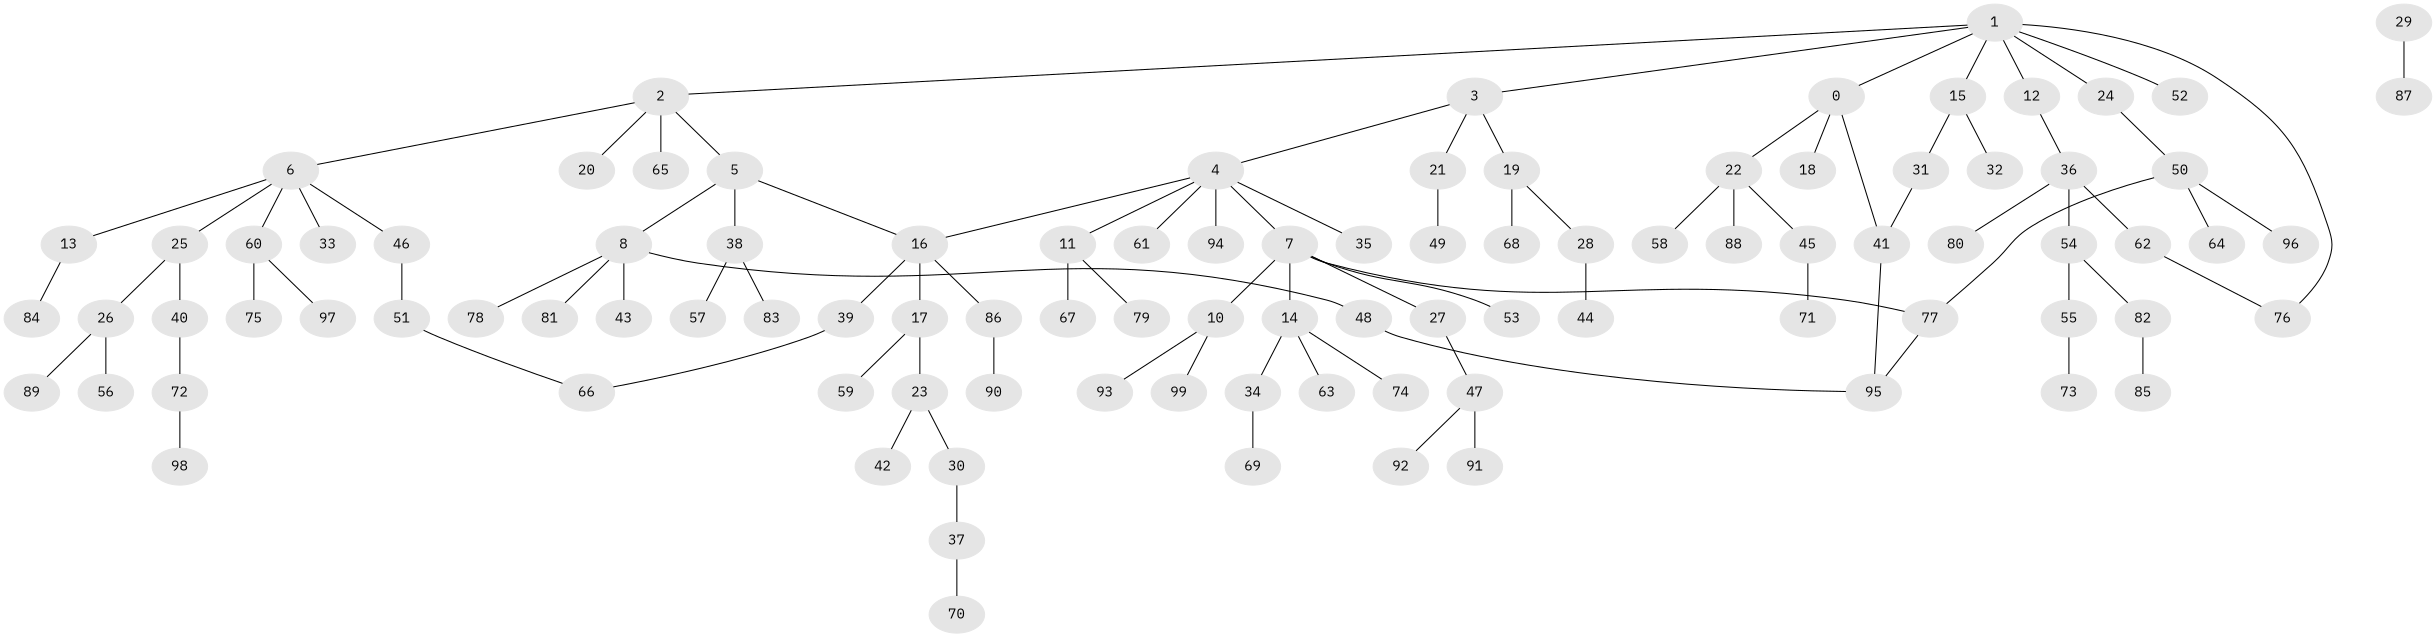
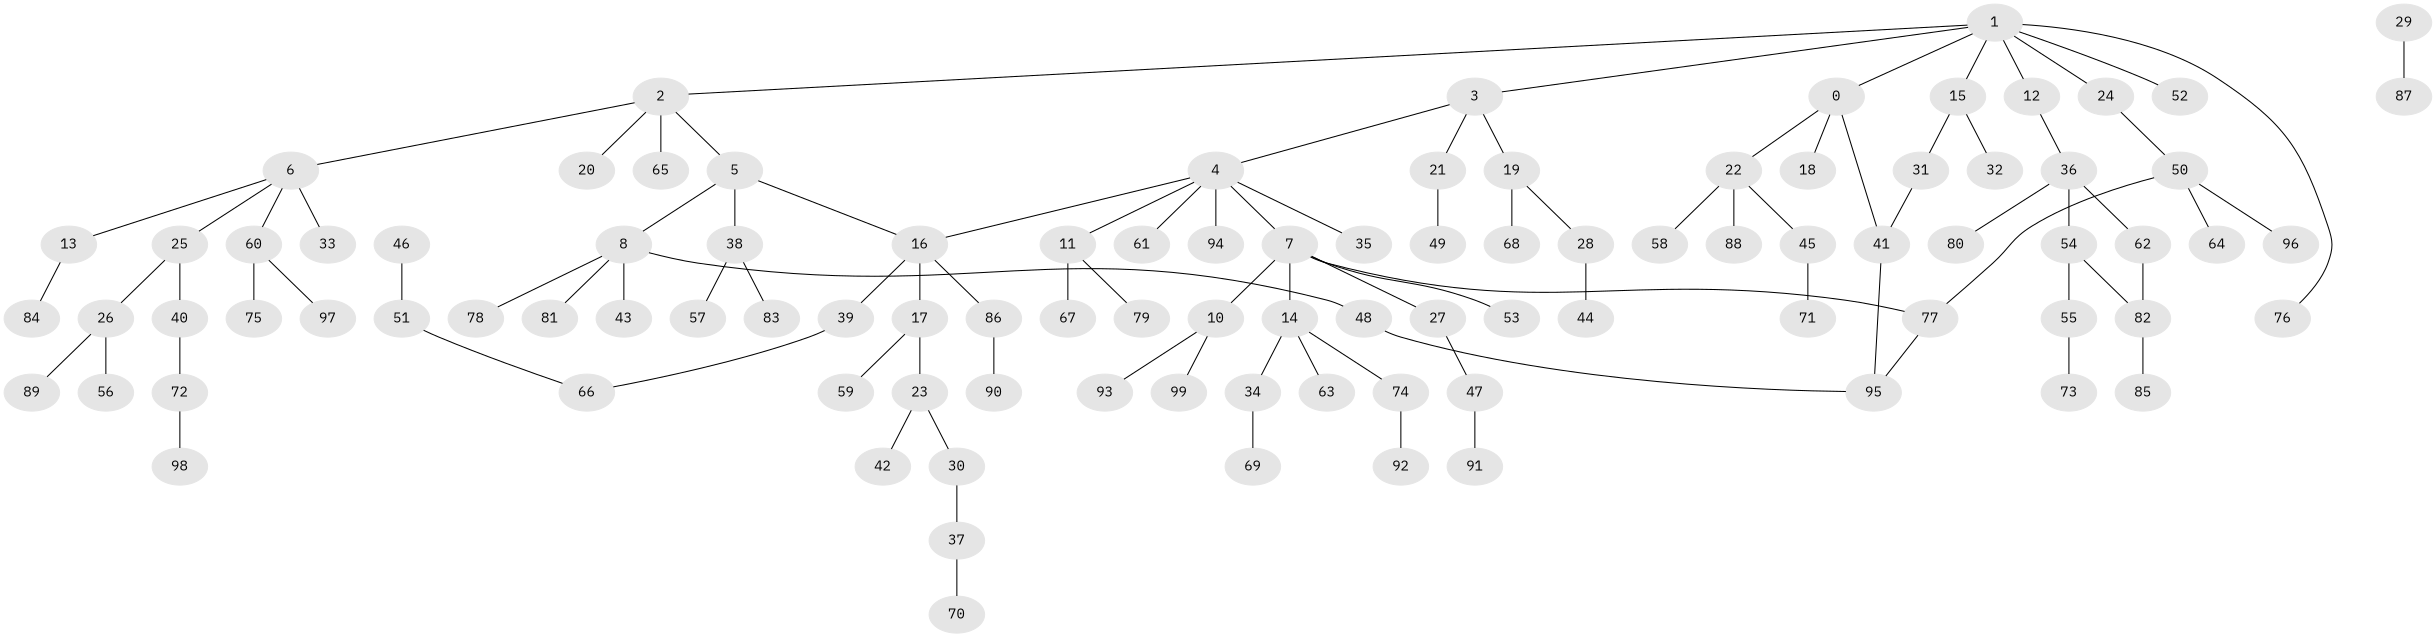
edge "6" -- "46": removed
edge "62" -- "76": now "62" -- "82"
edge "47" -- "92": now "74" -- "92"
